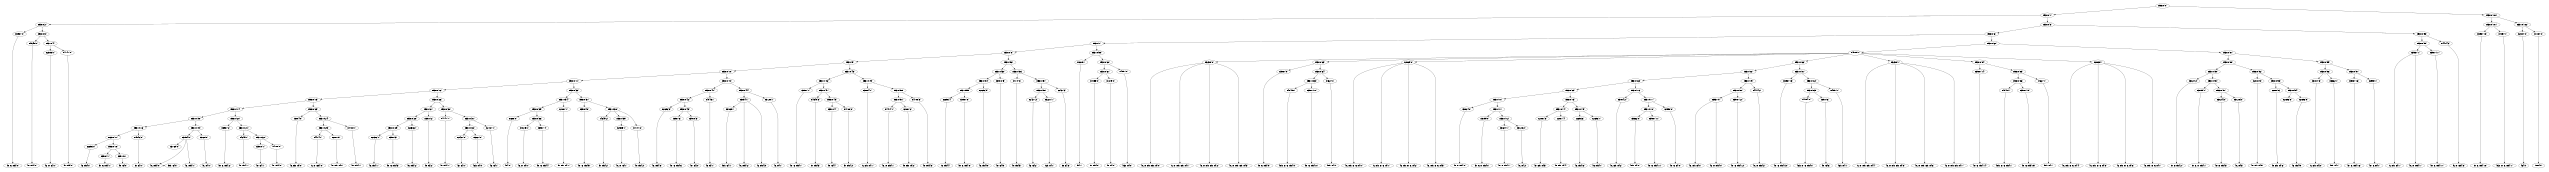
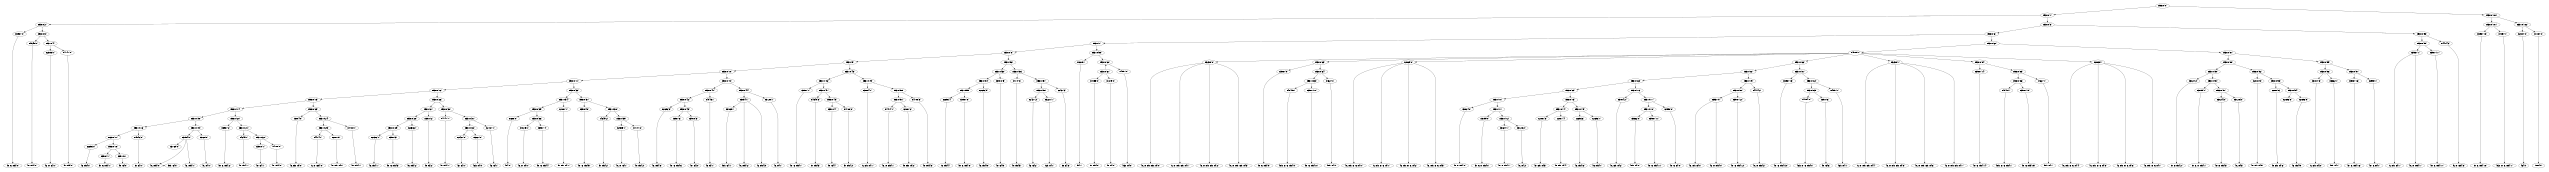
edge "L5310(60)" -> "L5310(61)": reversed
edge "L5310(38)" -> "L4147(2)": now "L5310(39)" -> "L4147(2)"
